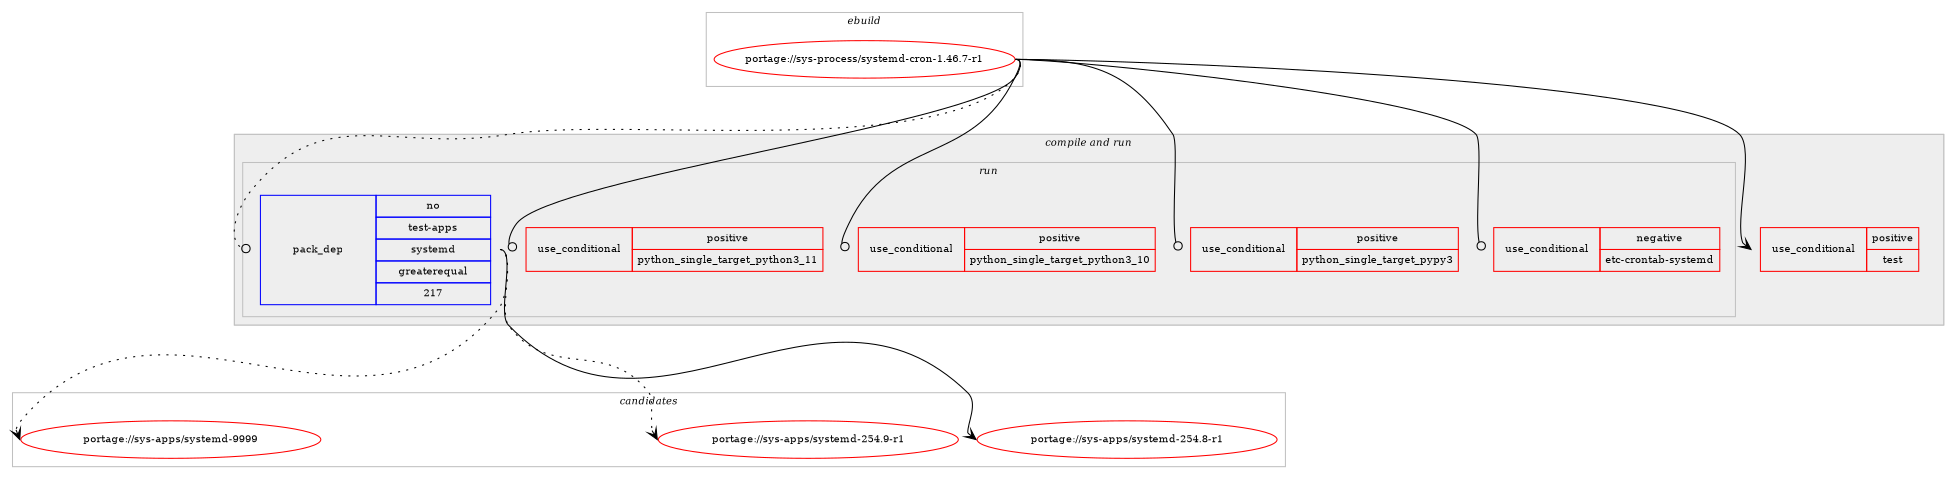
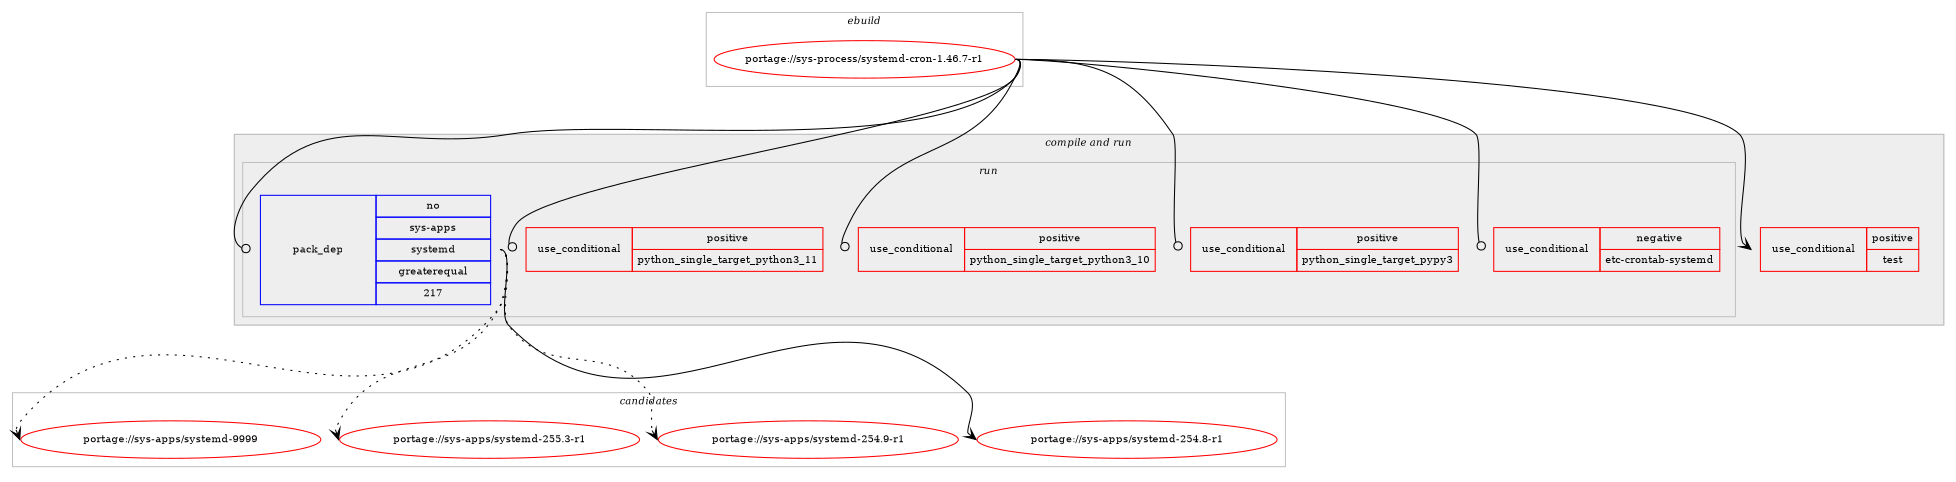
edge "portage://sys-process/systemd-cron-1.46.7-r1" -> "pack_dep": style dotted -> solid
node "pack_dep": text "test-apps" -> "sys-apps"
node "portage://sys-apps/systemd-255.3-r1": added
